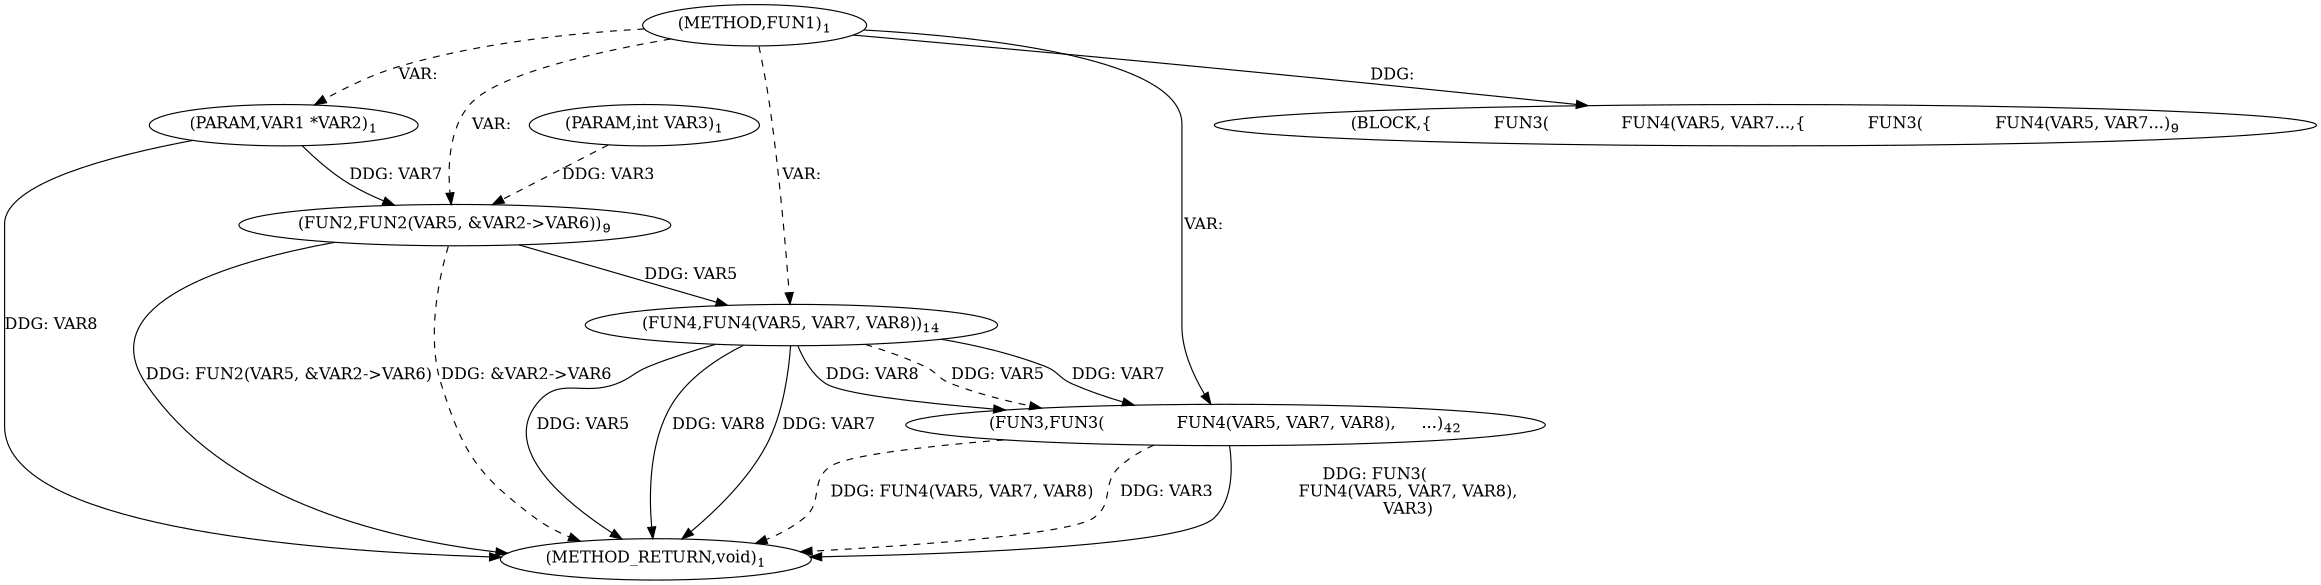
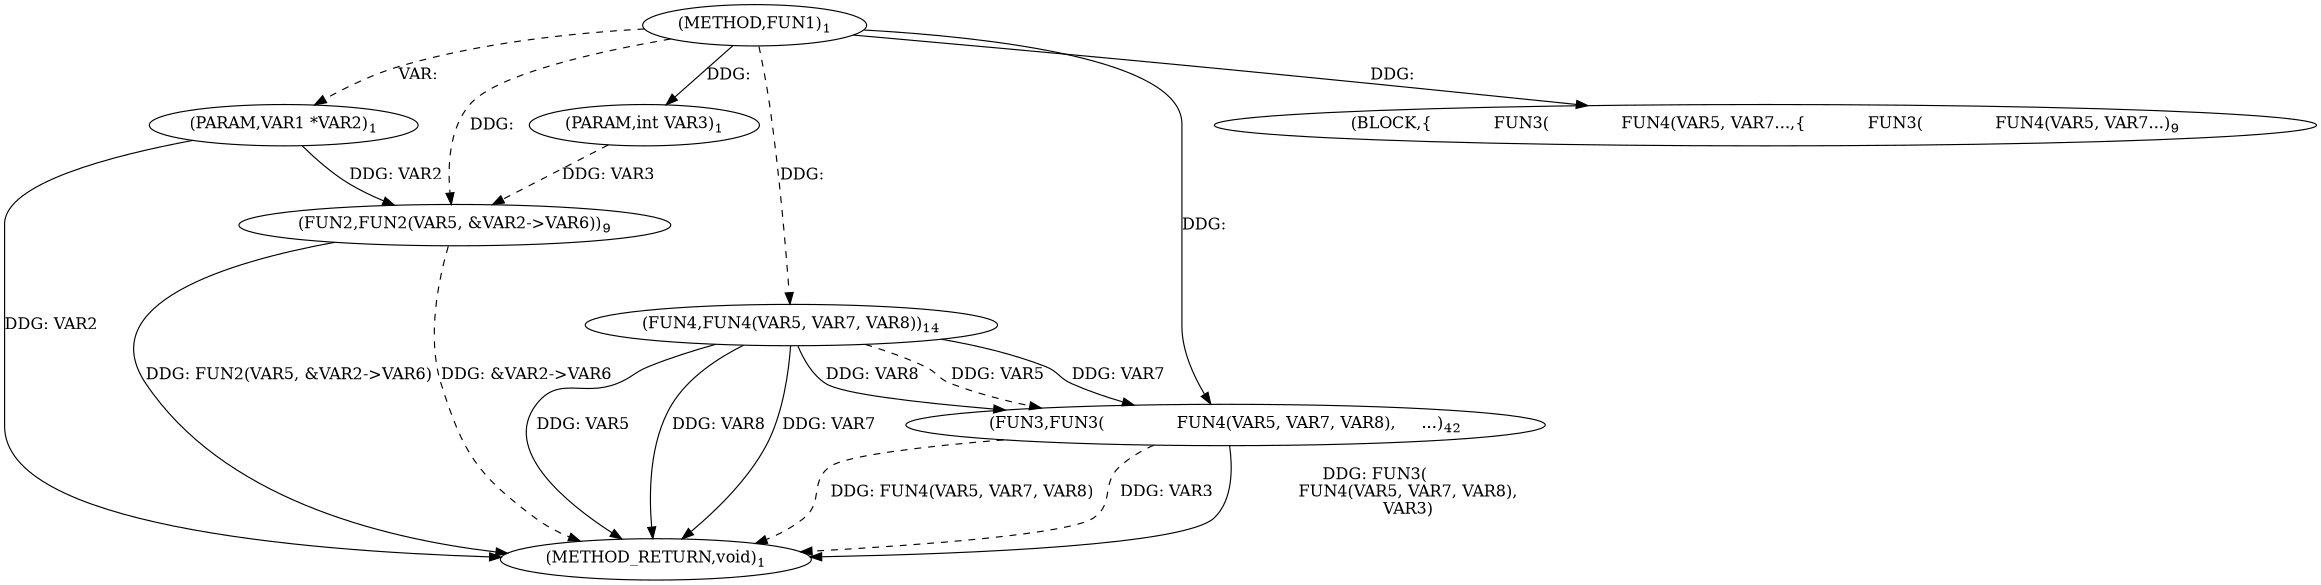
edge "(METHOD,FUN1)" -> "(PARAM,int VAR3)": added, label "DDG:"
edge "(METHOD,FUN1)" -> "(FUN2,FUN2(VAR5, &VAR2->VAR6))": label "VAR: " -> "DDG: "
edge "(PARAM,VAR1 *VAR2)" -> "(FUN2,FUN2(VAR5, &VAR2->VAR6))": label "DDG: VAR7" -> "DDG: VAR2"
edge "(METHOD,FUN1)" -> "(FUN4,FUN4(VAR5, VAR7, VAR8))": label "VAR: " -> "DDG: "
edge "(METHOD,FUN1)" -> "(FUN3,FUN3(              FUN4(VAR5, VAR7, VAR8),     ...)": label "VAR: " -> "DDG: "
edge "(FUN2,FUN2(VAR5, &VAR2->VAR6))" -> "(FUN4,FUN4(VAR5, VAR7, VAR8))": removed, label "DDG: VAR5"
edge "(PARAM,VAR1 *VAR2)" -> "(METHOD_RETURN,void)": label "DDG: VAR8" -> "DDG: VAR2"
